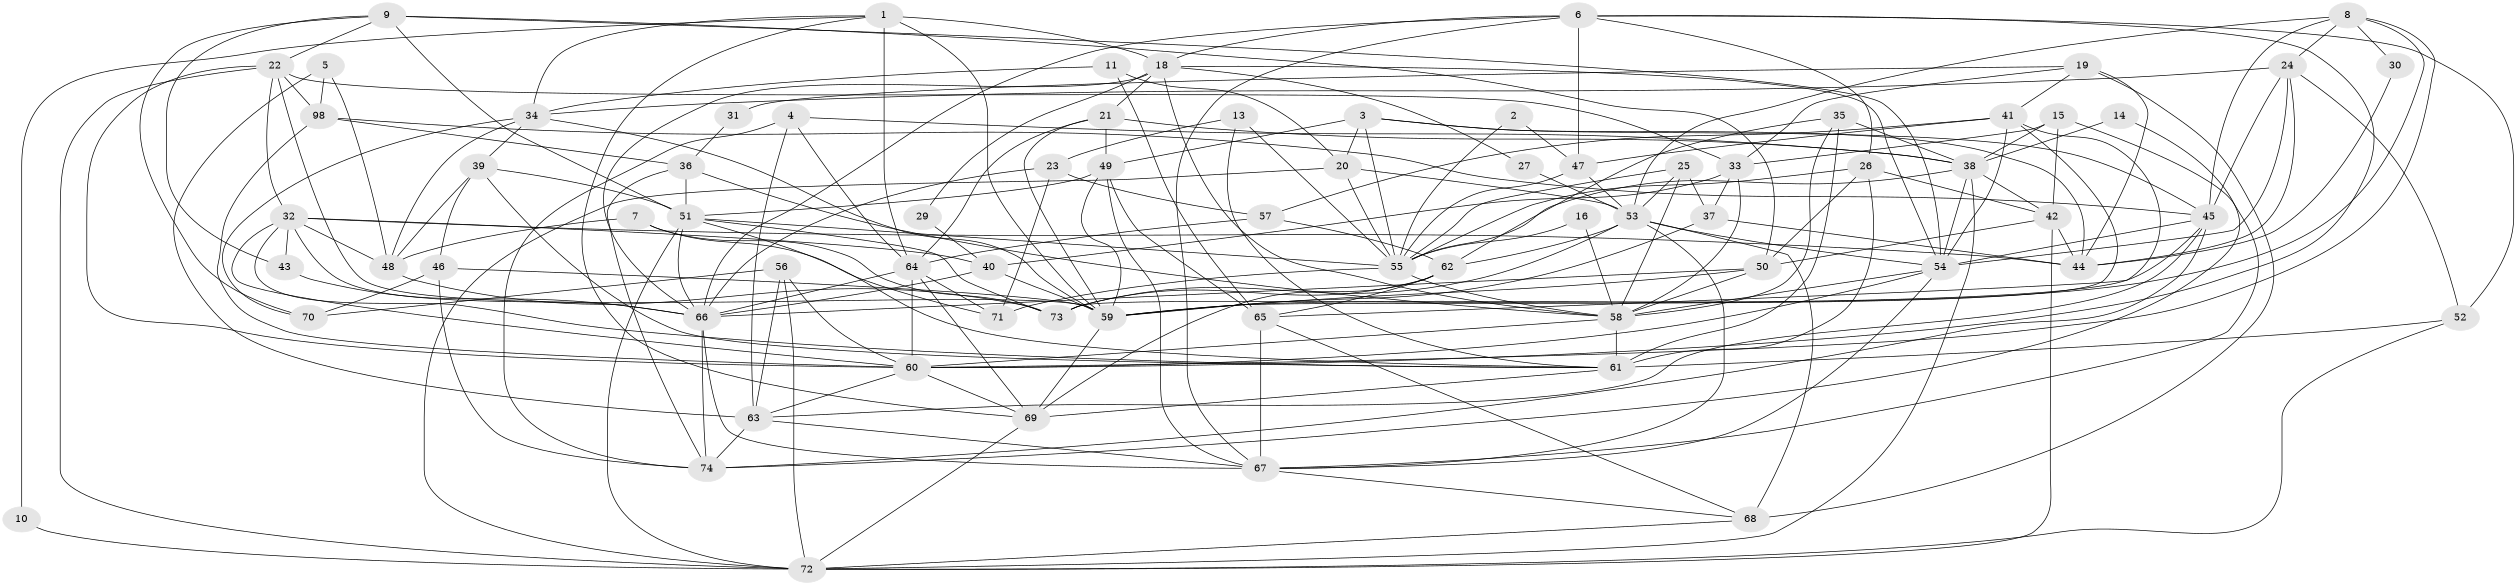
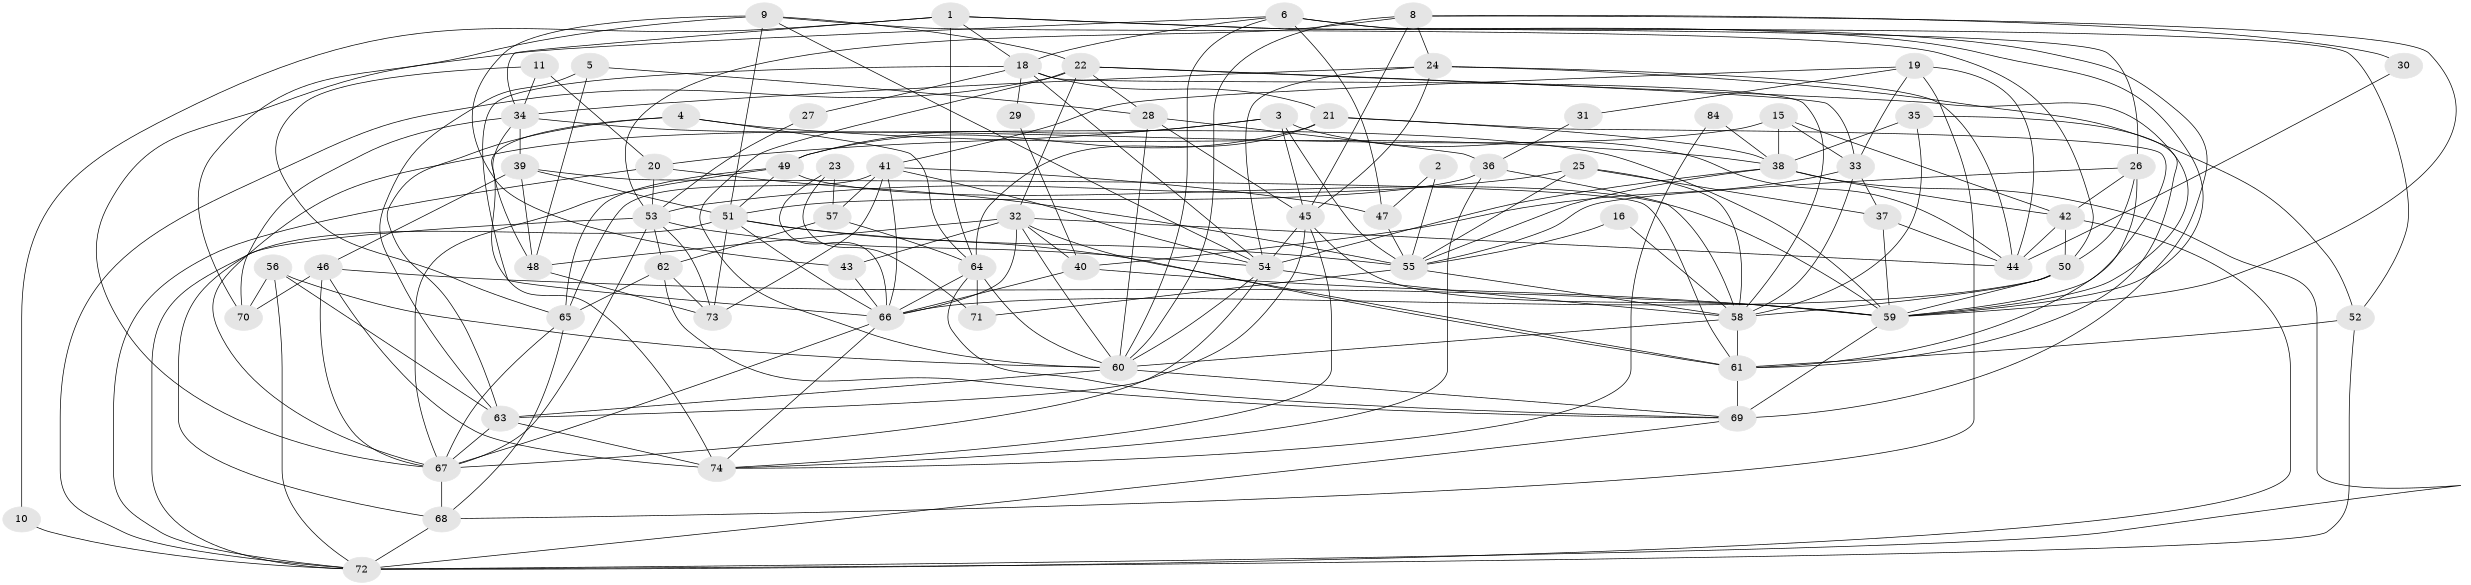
edge "6" -- "66": now "41" -- "66"
node "98": label "98" -> "28"
node "13": removed
node "14": label "14" -> "84"
edge "35" -- "62": removed
edge "47" -- "53": removed
node "7": removed
edge "46" -- "67": added
